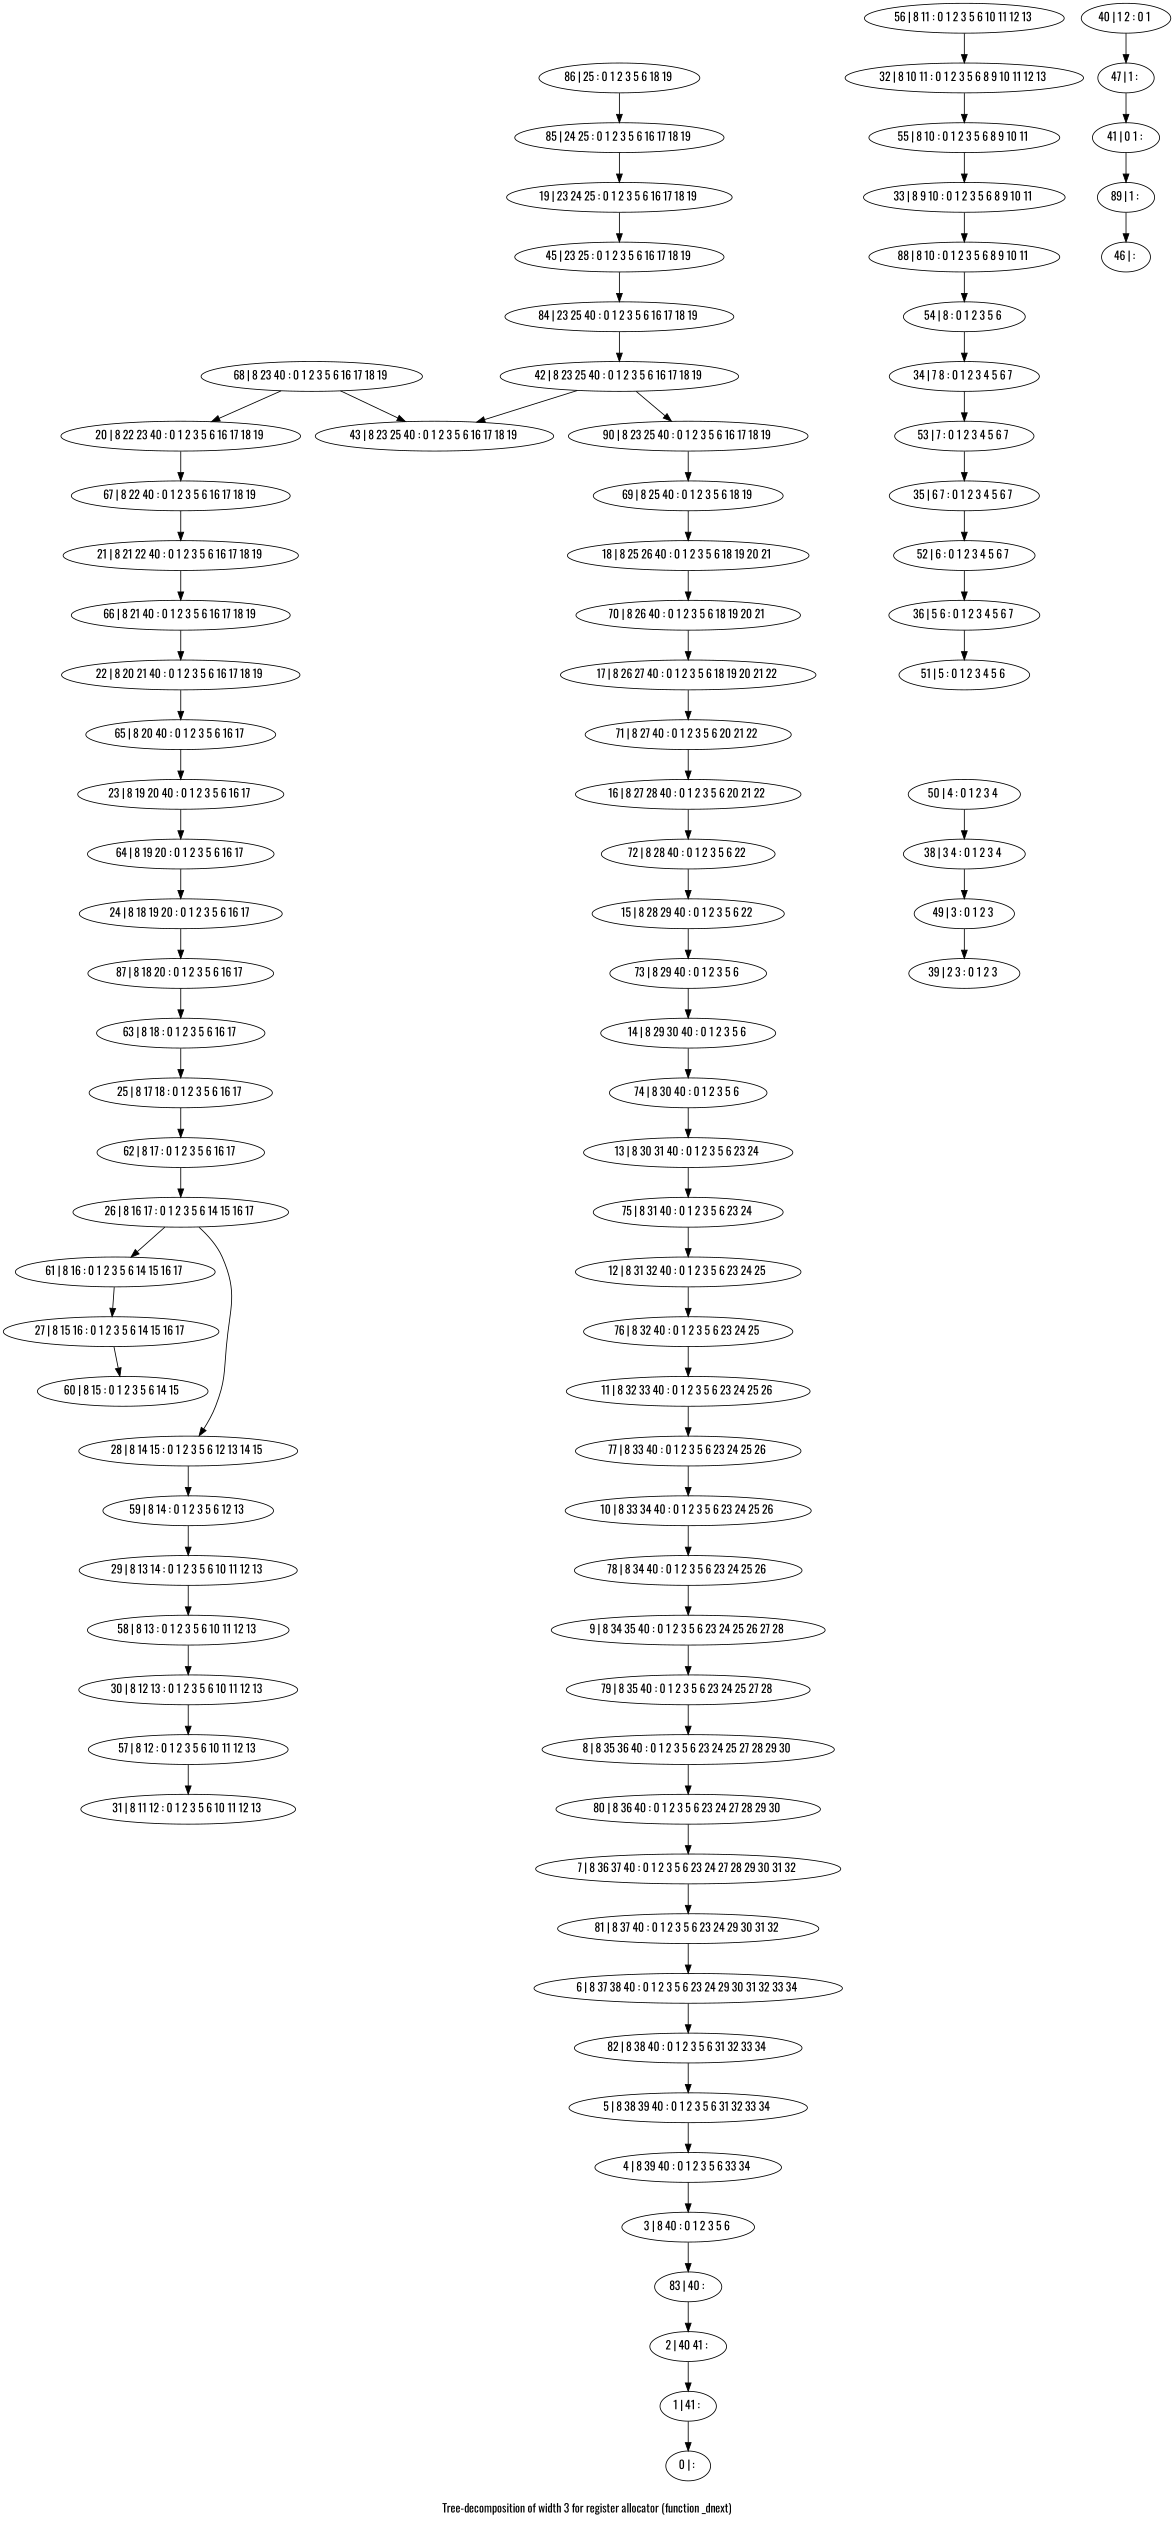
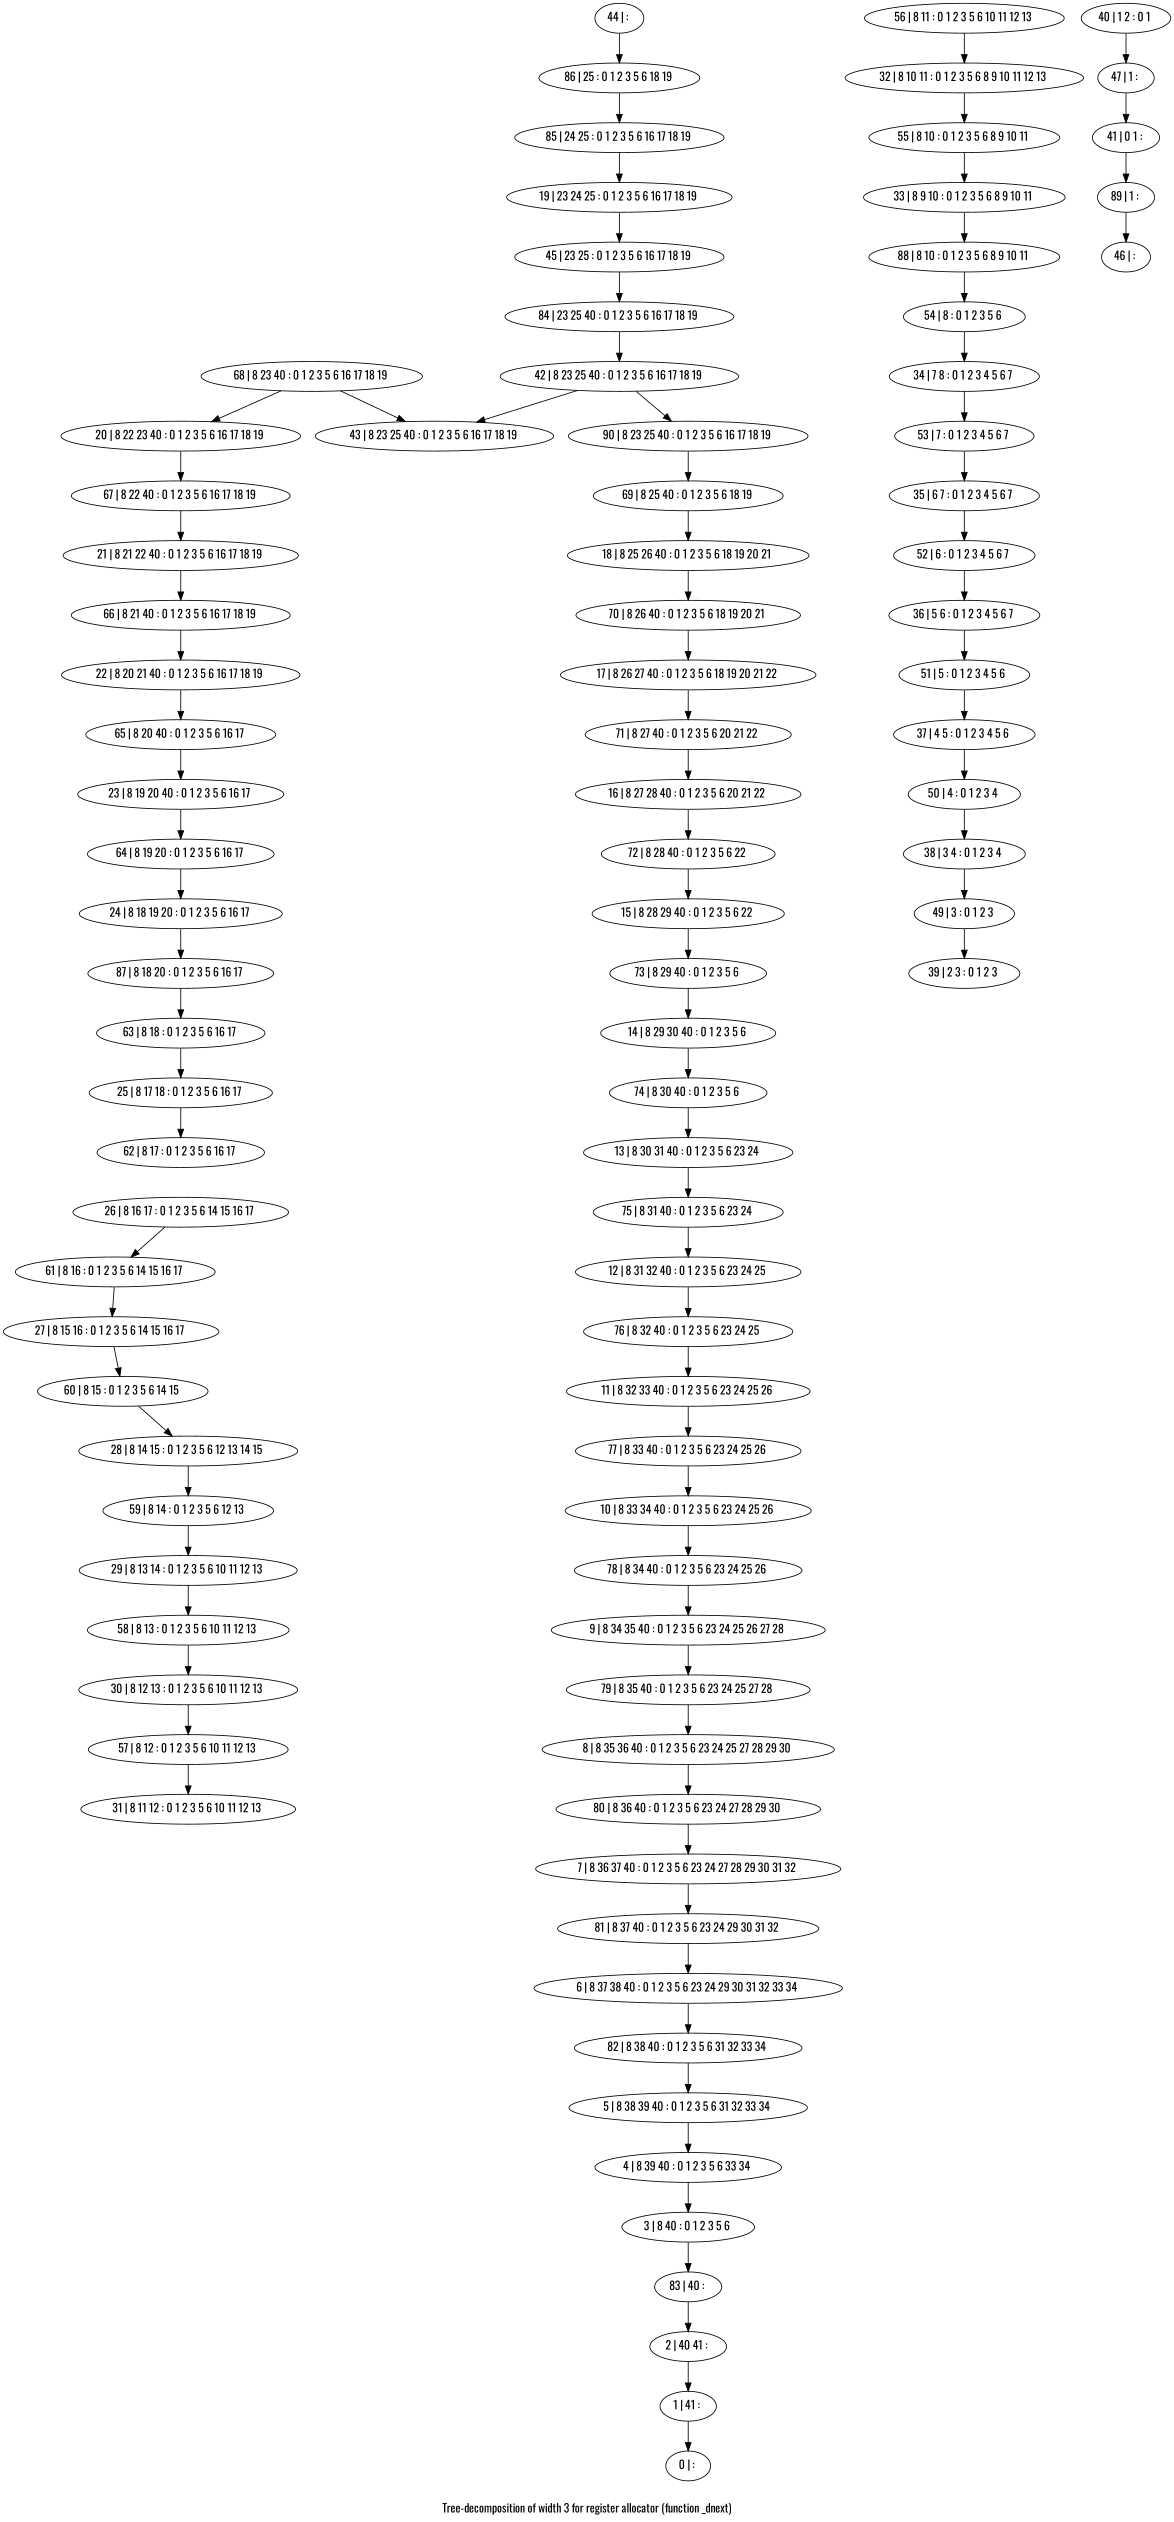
node "44 | :": added
node "37 | 4 5 : 0 1 2 3 4 5 6": added
edge "62 | 8 17 : 0 1 2 3 5 6 16 17" -> "26 | 8 16 17 : 0 1 2 3 5 6 14 15 16 17": removed
edge "26 | 8 16 17 : 0 1 2 3 5 6 14 15 16 17" -> "28 | 8 14 15 : 0 1 2 3 5 6 12 13 14 15": now "60 | 8 15 : 0 1 2 3 5 6 14 15" -> "28 | 8 14 15 : 0 1 2 3 5 6 12 13 14 15"
